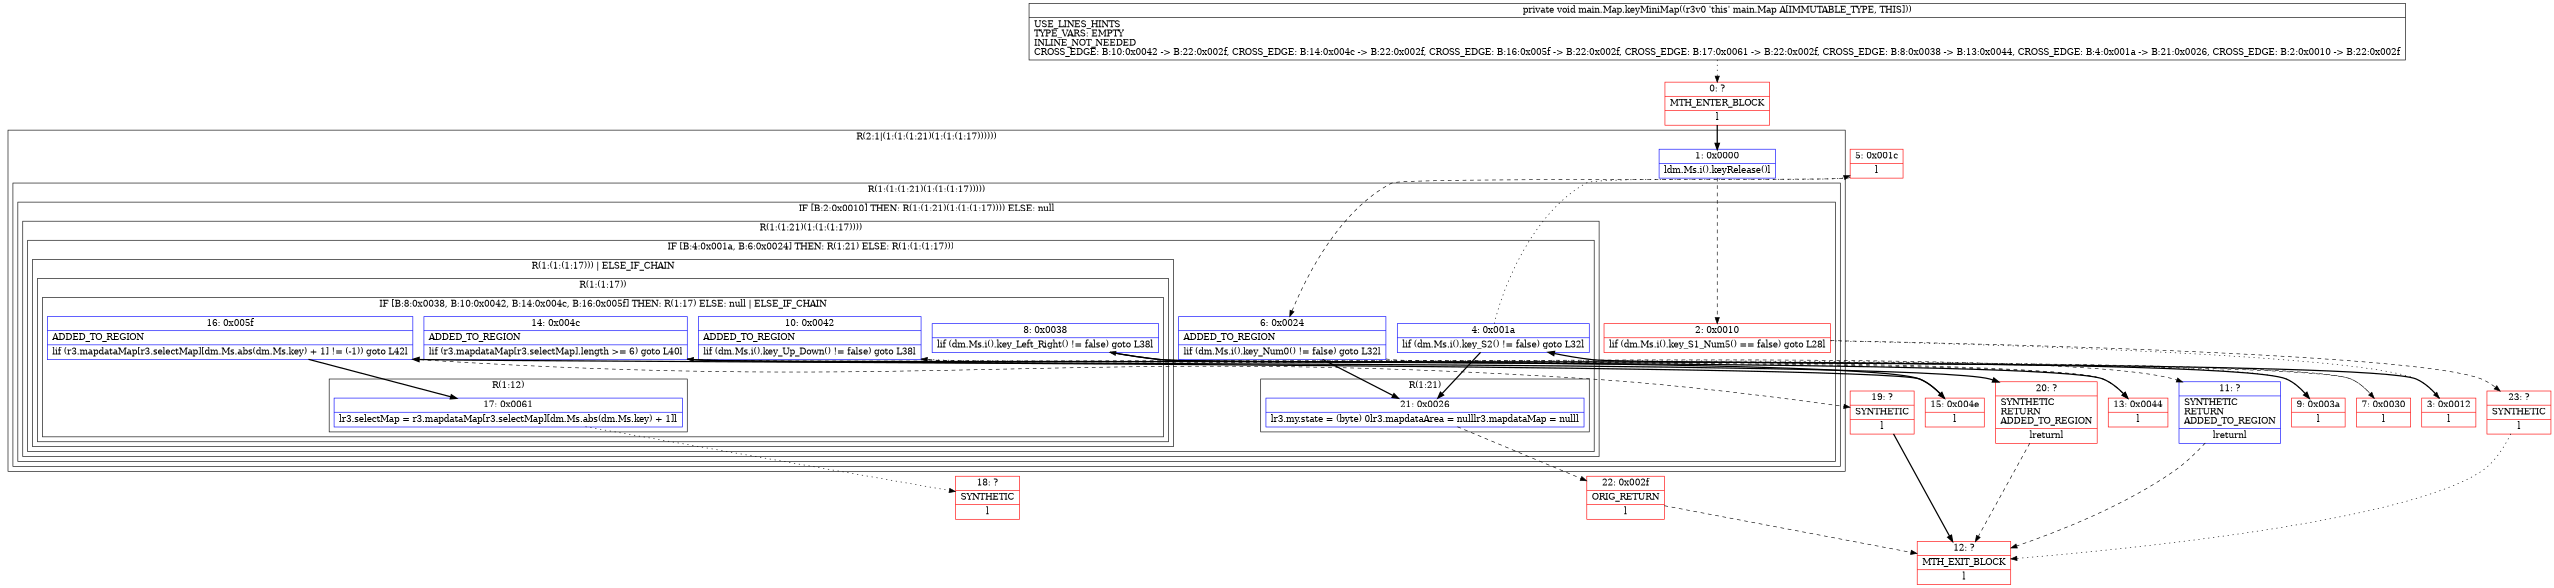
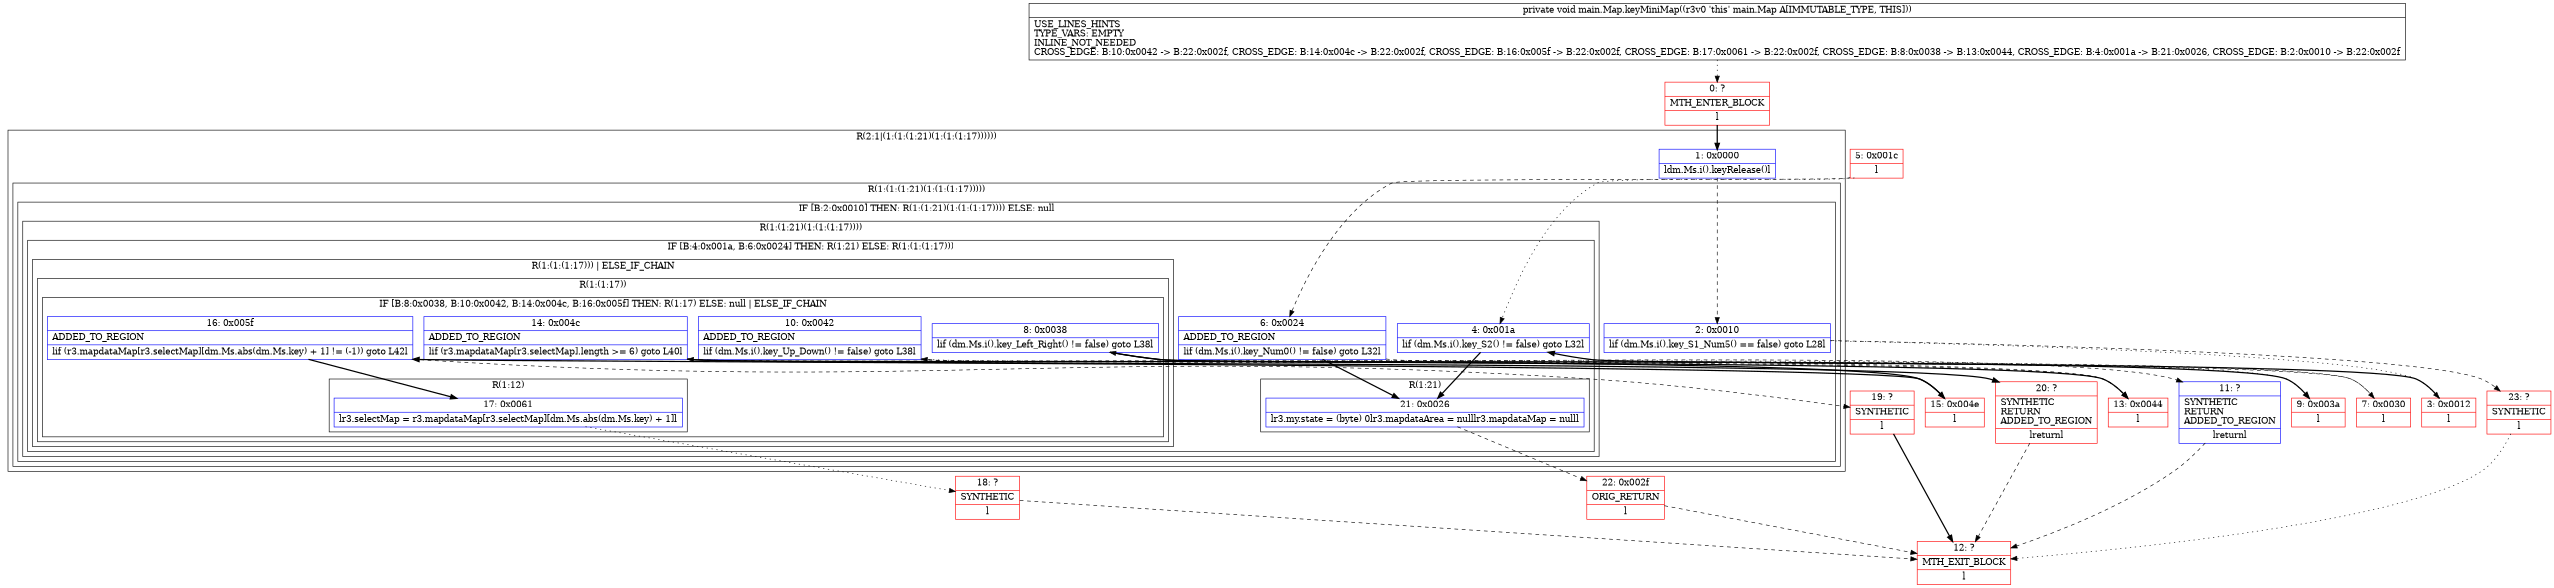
edge "4: 0x001a" -> "5: 0x001c": reversed
node "2: 0x0010": color red -> blue
edge "18: ?" -> "12: ?": added
